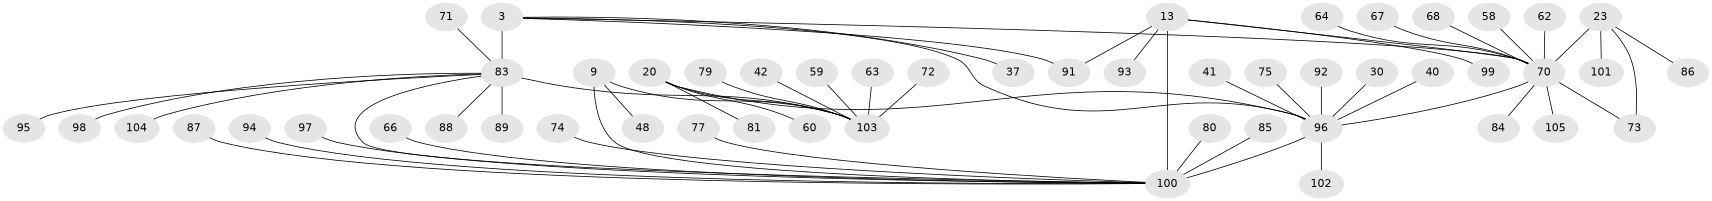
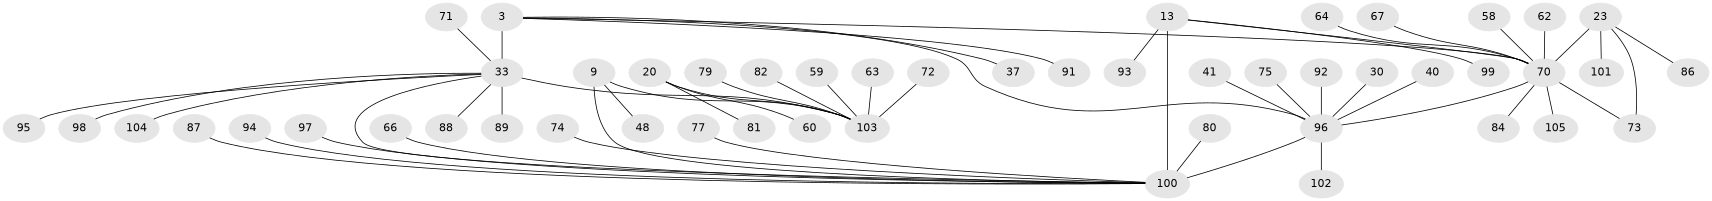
node "68": removed
edge "13" -- "91": removed
node "83": label "83" -> "33"
node "42": label "42" -> "82"
edge "20" -- "96": removed
node "85": removed
